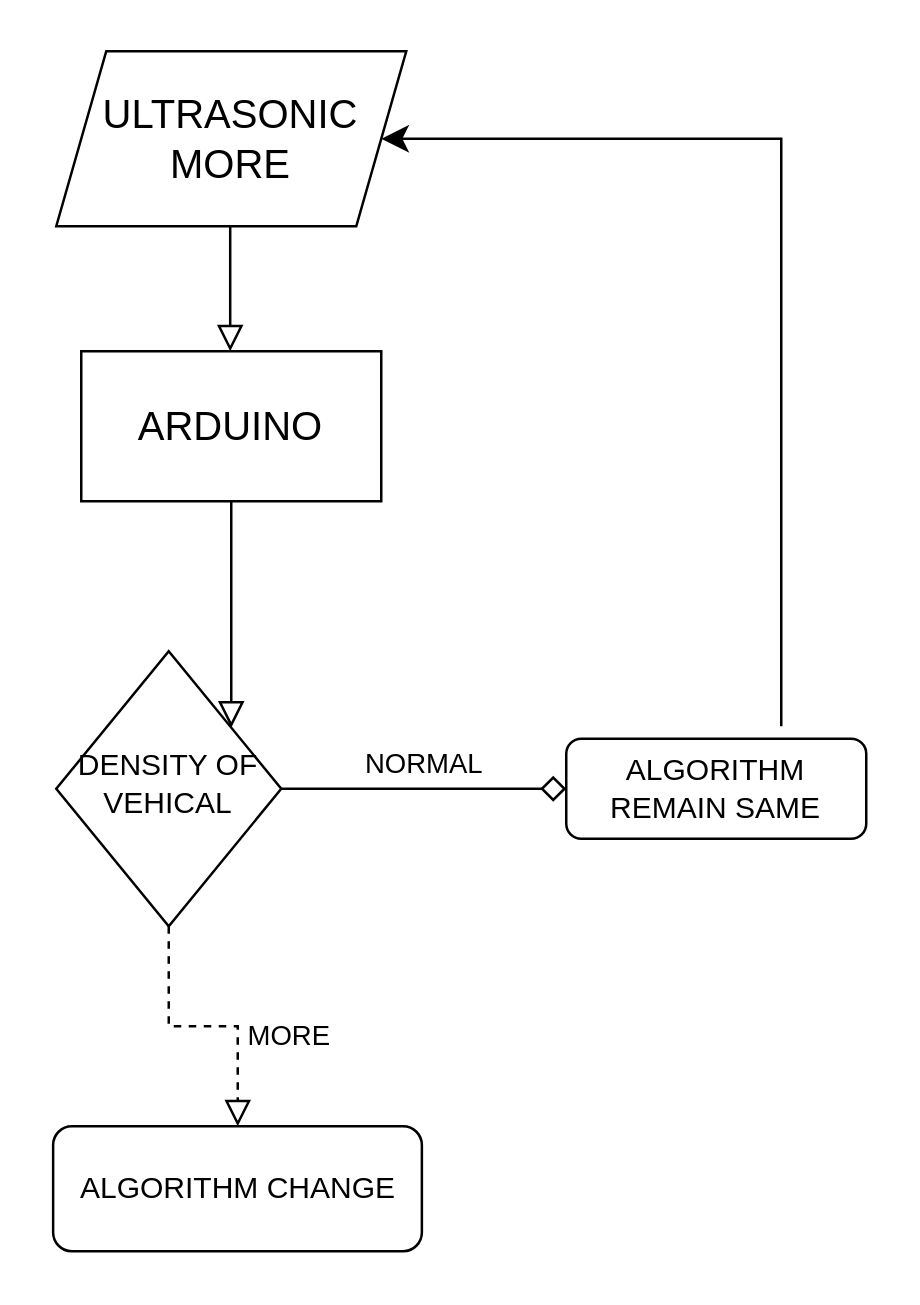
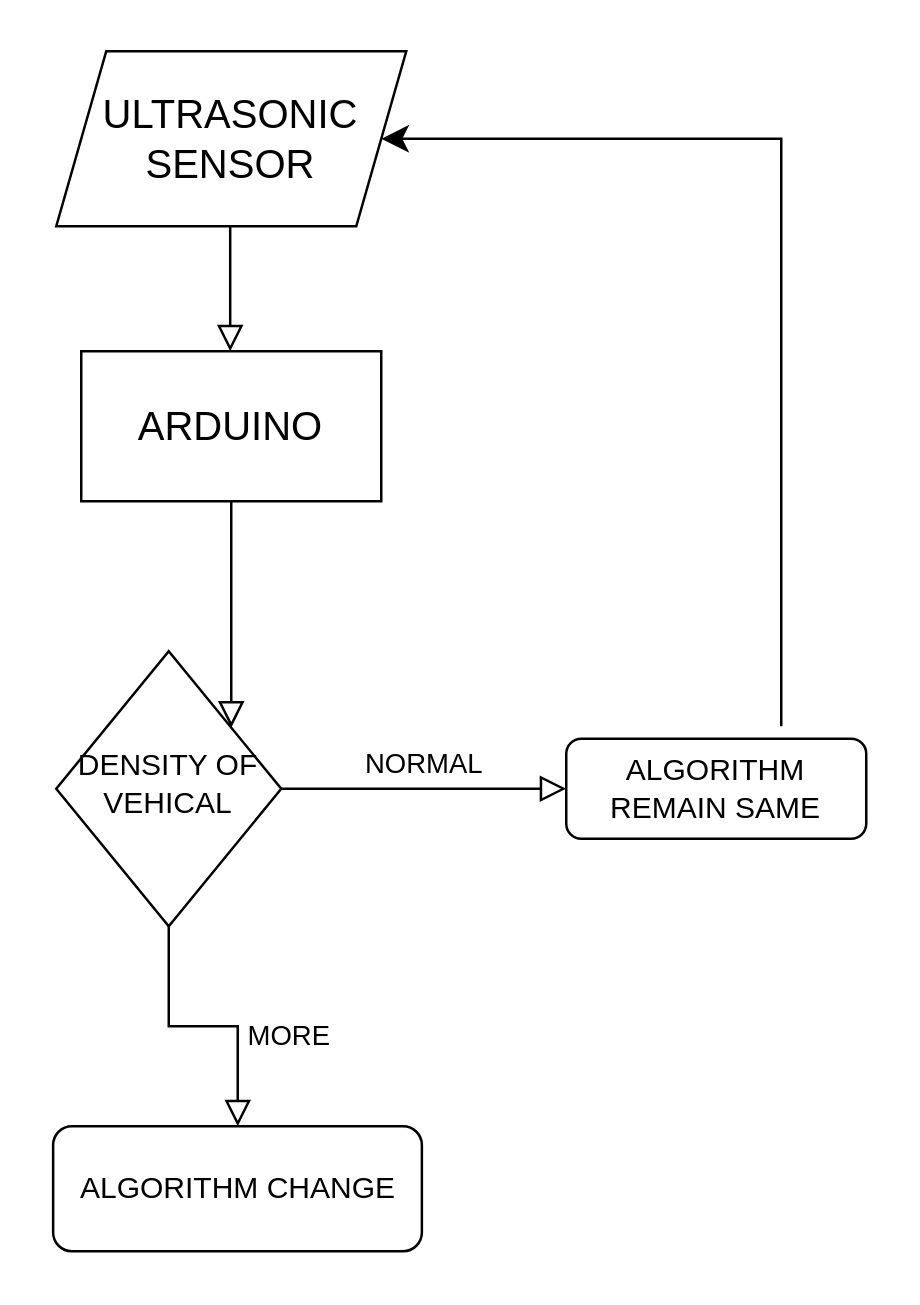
node "ULTRASONIC MORE": label "ULTRASONIC MORE" -> "ULTRASONIC SENSOR"
edge "DENSITY OF VEHICAL" -> "ALGORITHM REMAIN SAME": arrowhead diamond -> block
edge "DENSITY OF VEHICAL" -> "ALGORITHM CHANGE": style dashed -> solid
